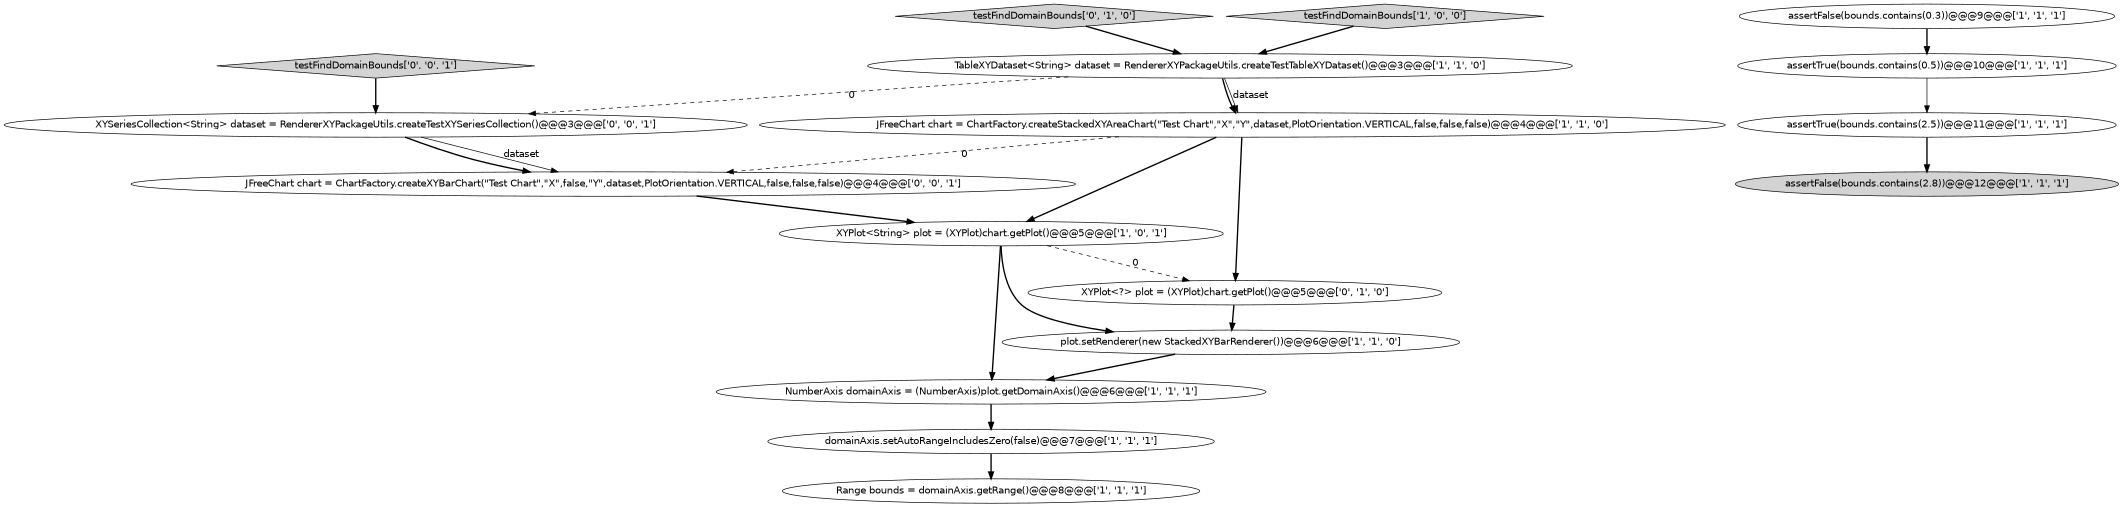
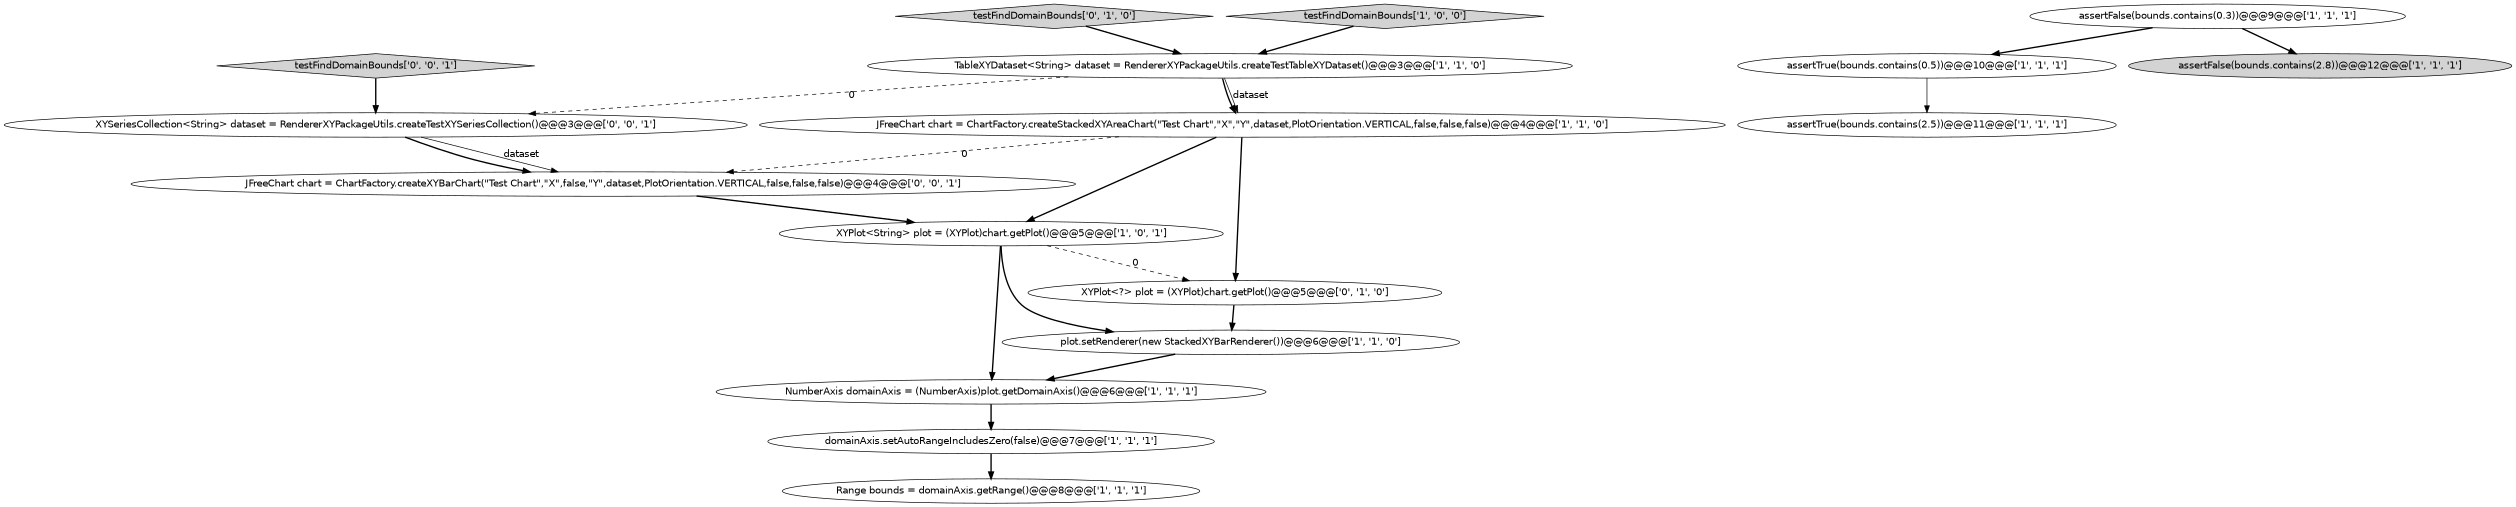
edge "assertTrue(bounds.contains(2.5))@@@11@@@['1', '1', '1']" -> "assertFalse(bounds.contains(2.8))@@@12@@@['1', '1', '1']": now "assertFalse(bounds.contains(0.3))@@@9@@@['1', '1', '1']" -> "assertFalse(bounds.contains(2.8))@@@12@@@['1', '1', '1']"
